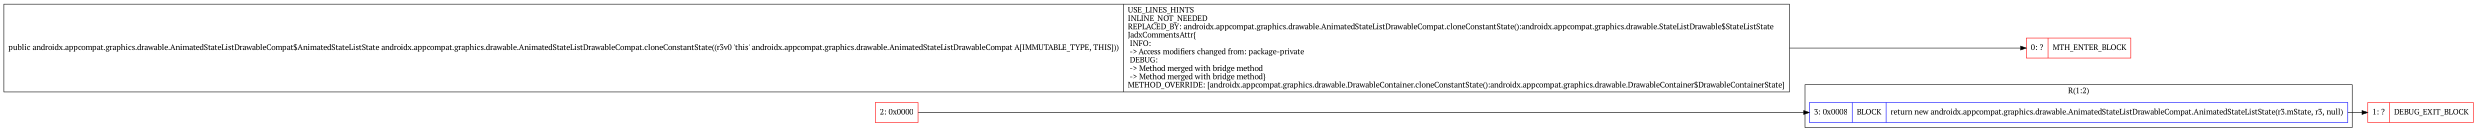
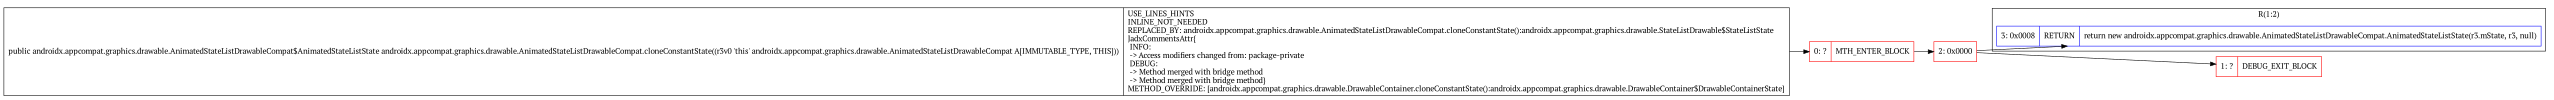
edge "0: ?" -> "2: 0x0000": added
node "3: 0x0008": text "BLOCK" -> "RETURN"
edge "3: 0x0008" -> "1: ?": now "2: 0x0000" -> "1: ?"
